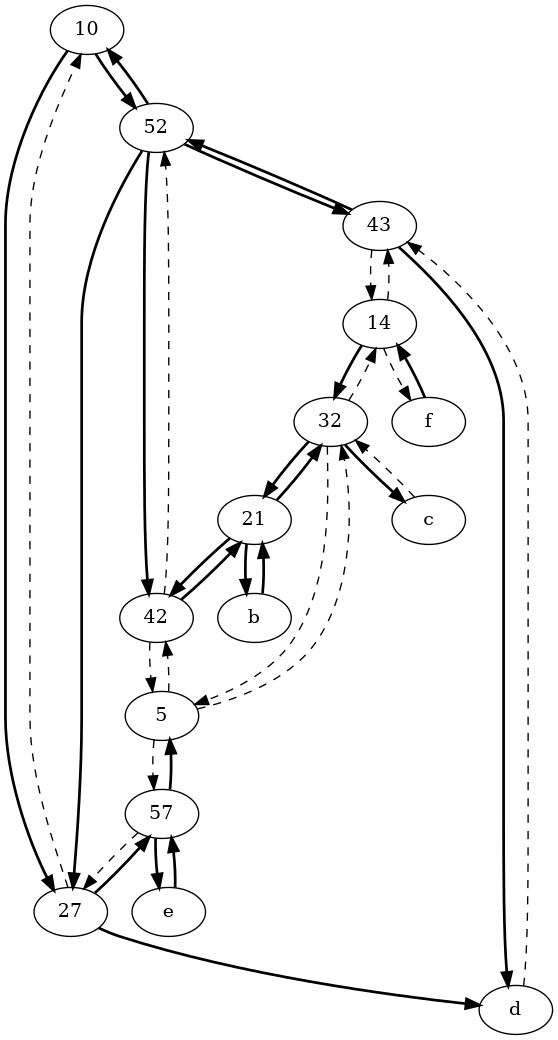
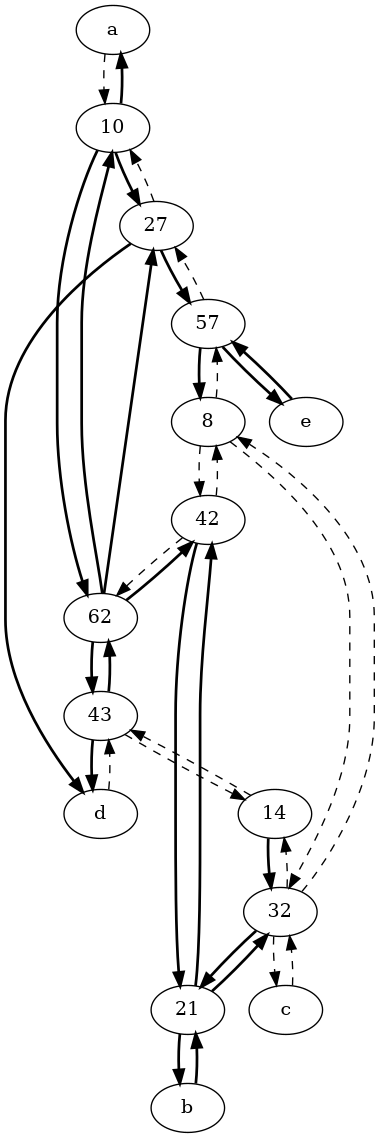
node "a": added
node "52": label "52" -> "62"
node "f": removed
edge "32" -> "c": style bold -> dashed
node "5": label "5" -> "8"
